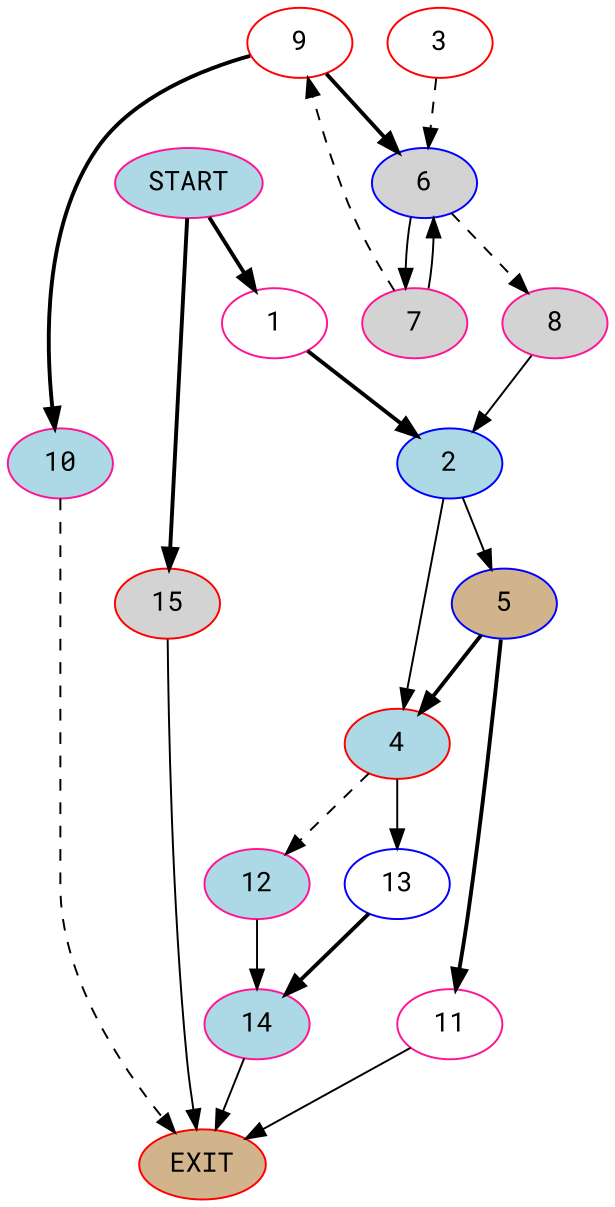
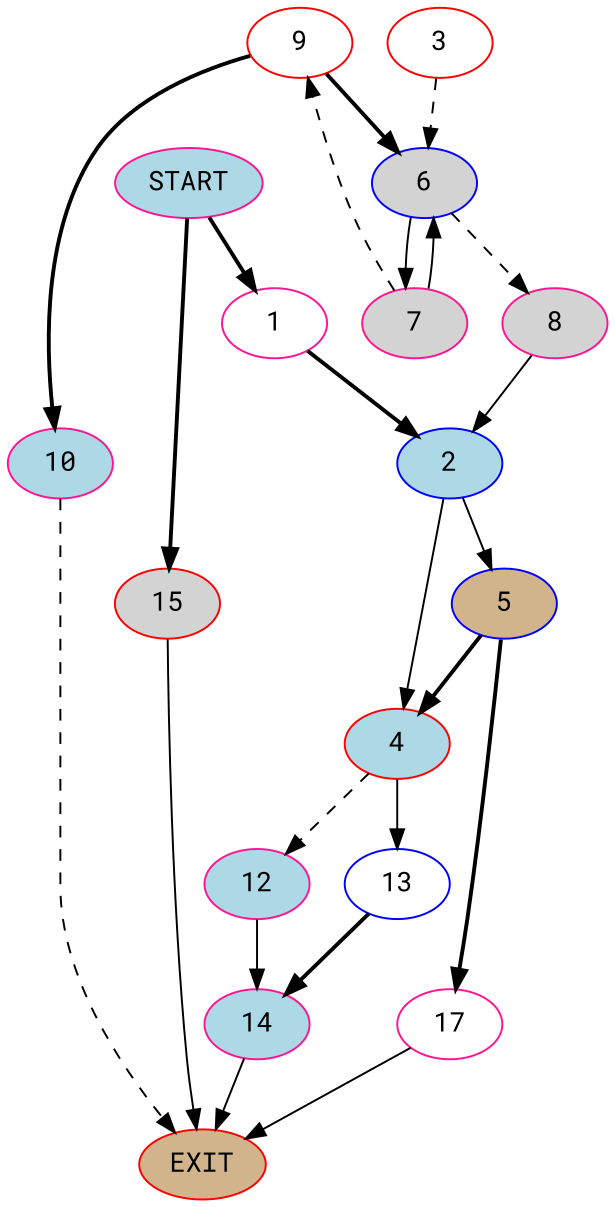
node "11": label "11" -> "17"
